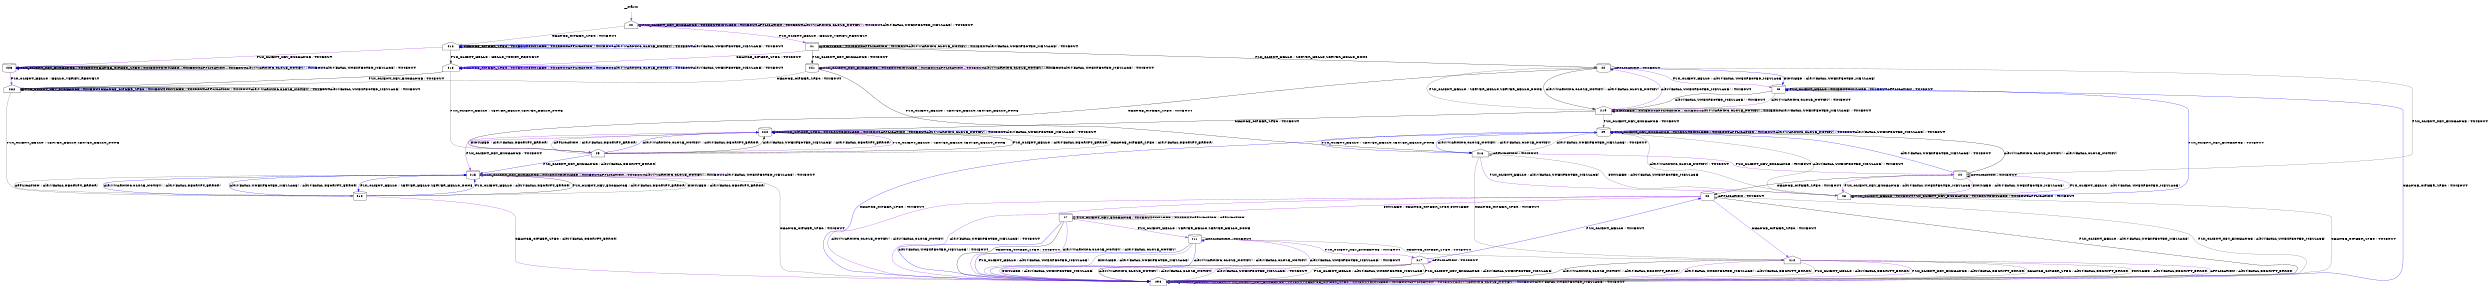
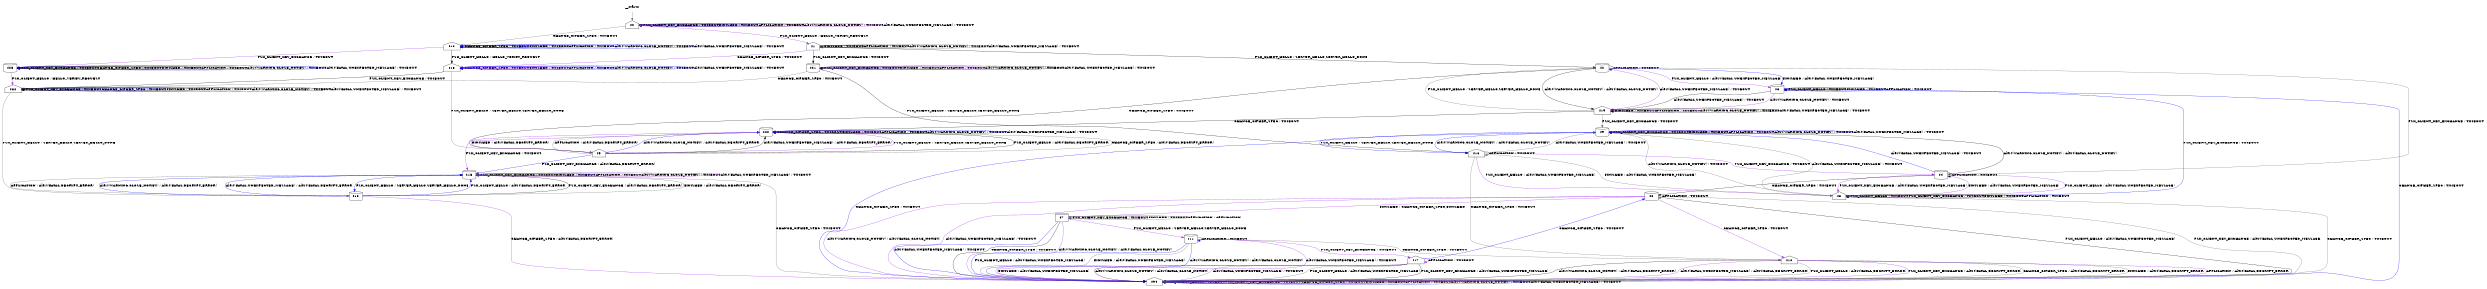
node "s1": shape cylinder -> house
edge "s17" -> "s6": label "PSK_CLIENT_HELLO / TIMEOUT" -> "CHANGE_CIPHER_SPEC / TIMEOUT"
